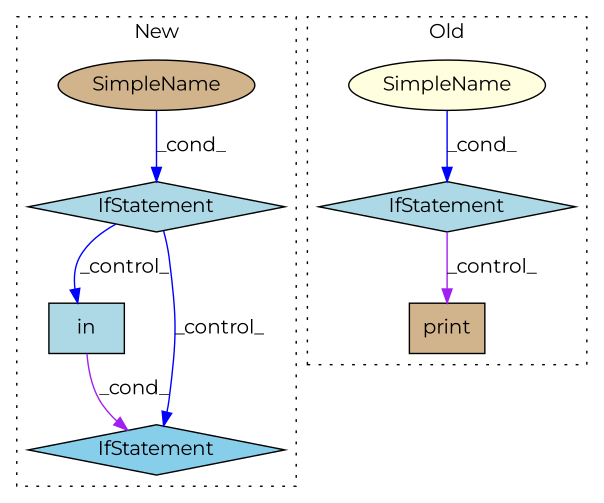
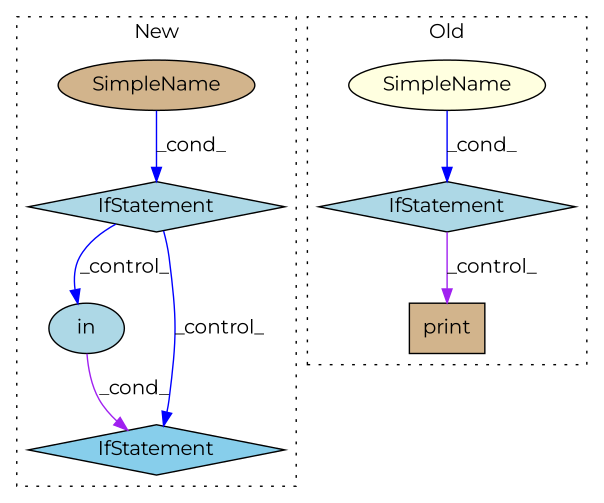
node "in": shape box -> ellipse
